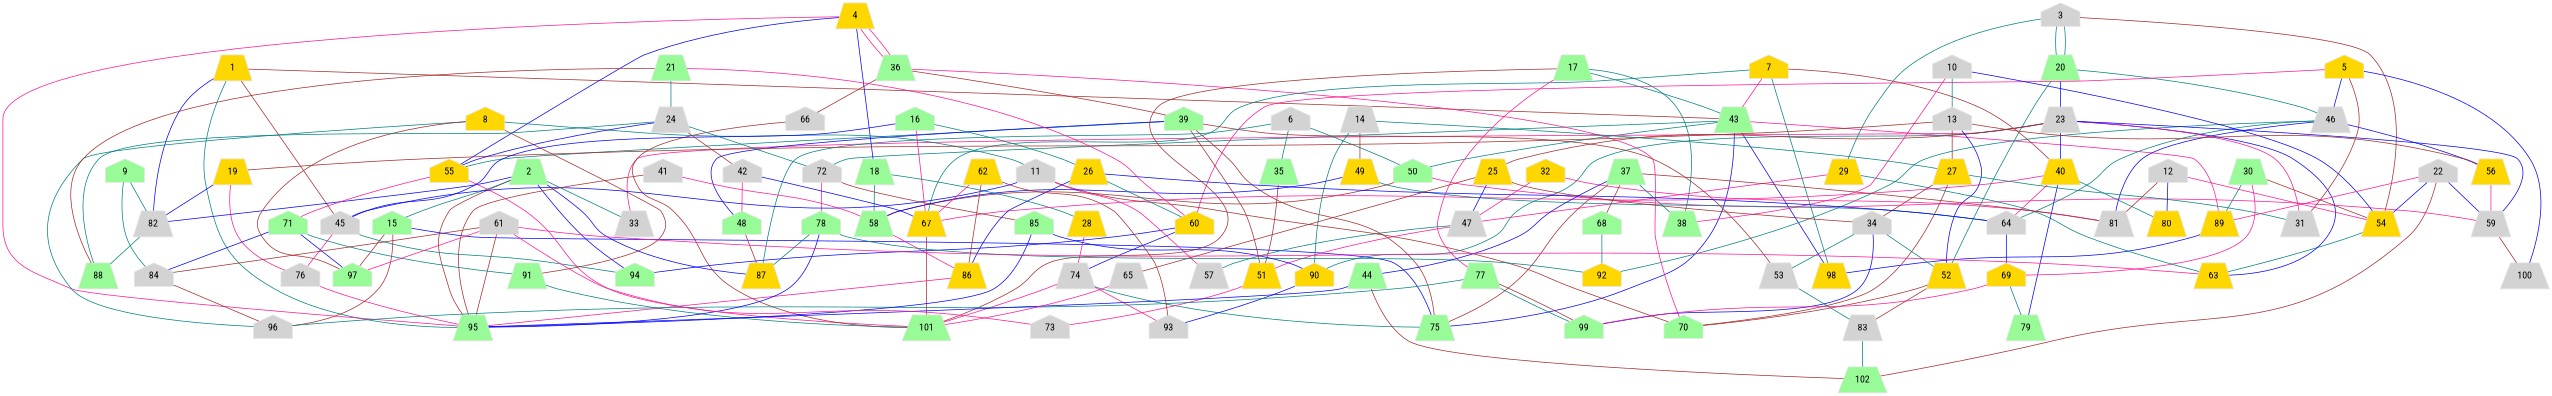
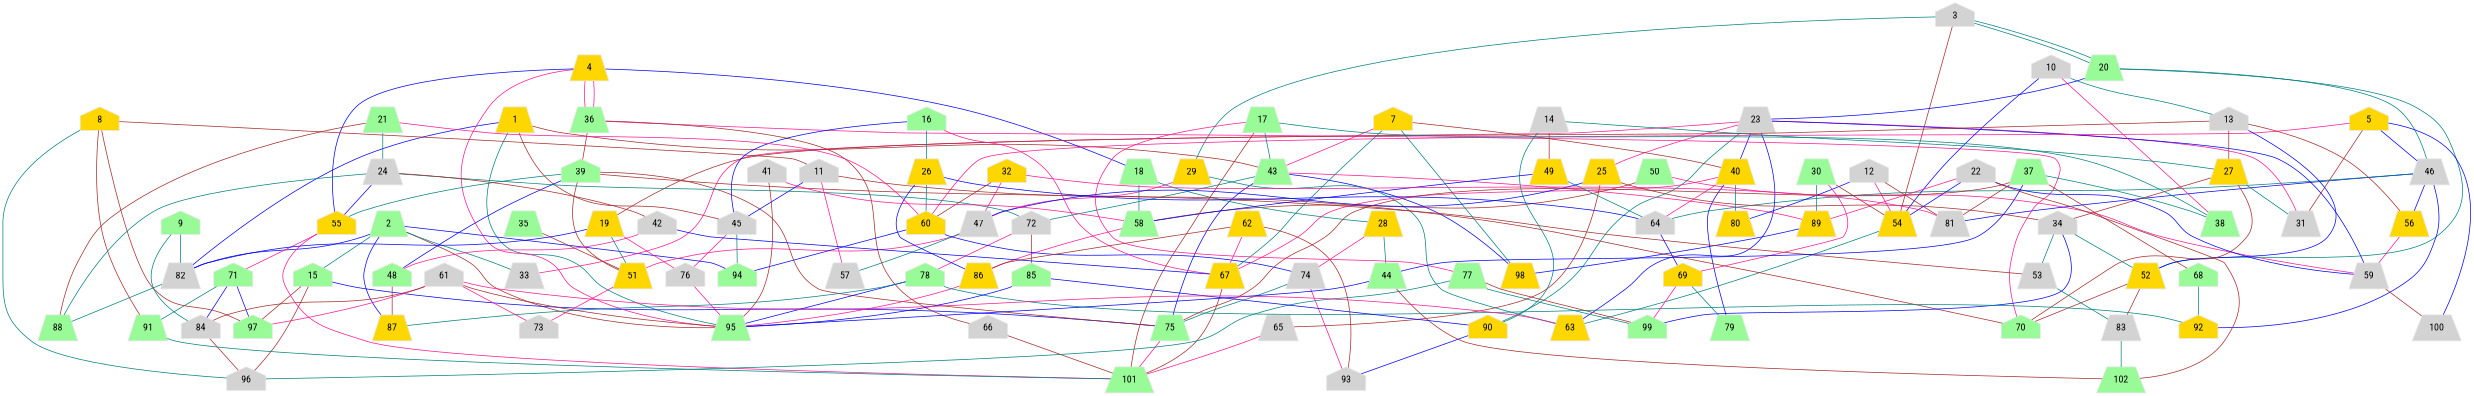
node "6": removed
edge "8" -- "11": color teal -> brown
edge "23" -- "25": color brown -> deeppink
edge "43" -- "50": removed
edge "46" -- "92": color teal -> blue
node "50": shape house -> trapezium
edge "32" -- "60": added
edge "19" -- "51": added
edge "28" -- "44": added
edge "74" -- "101": now "75" -- "101"
